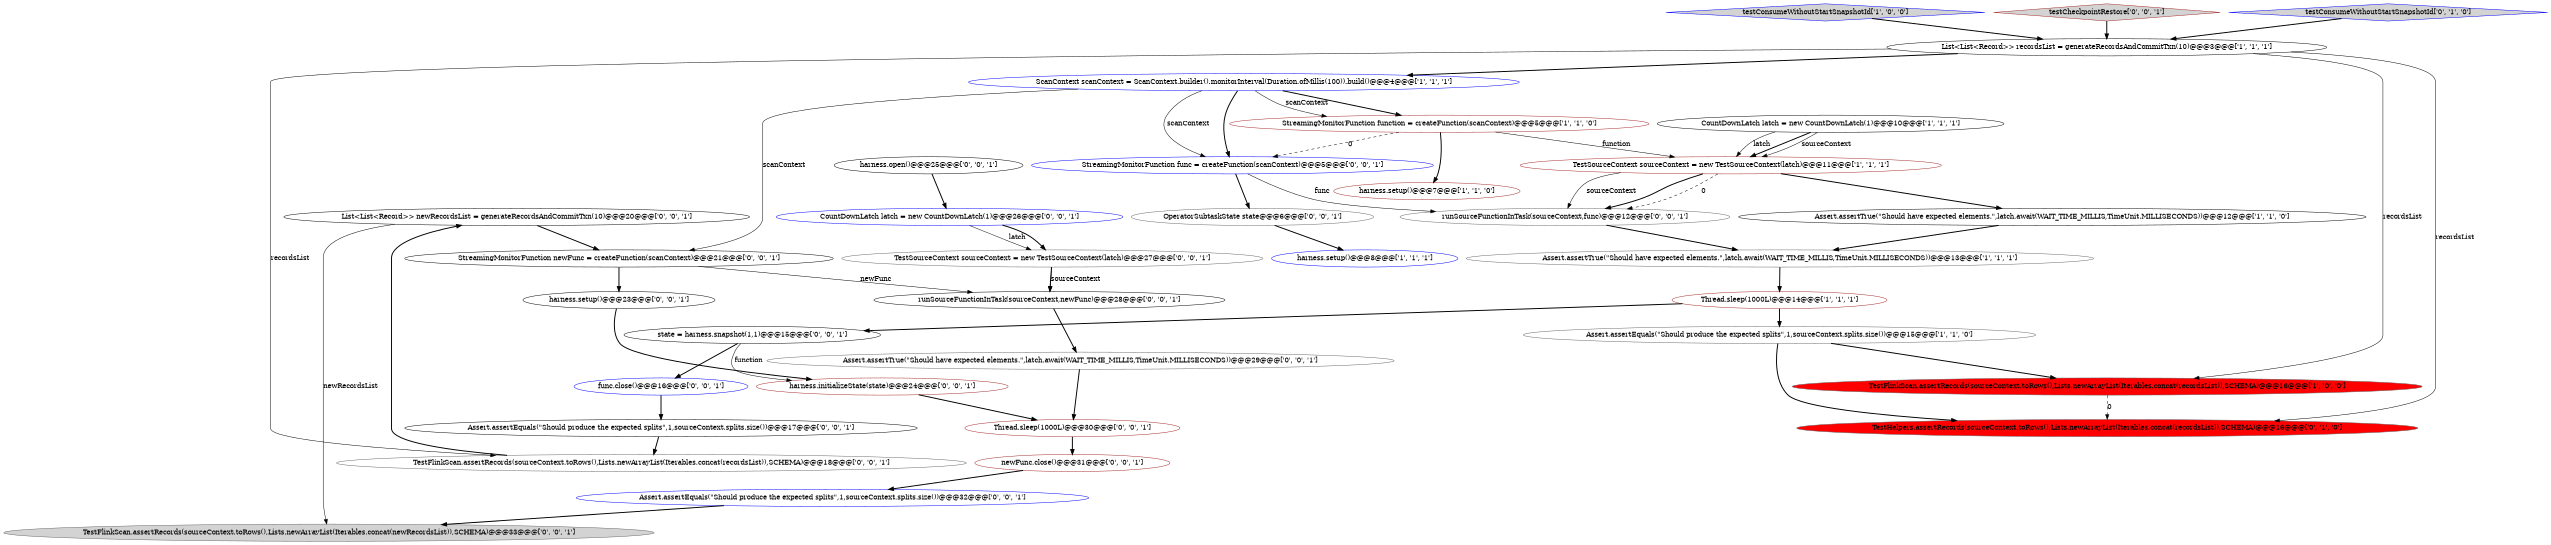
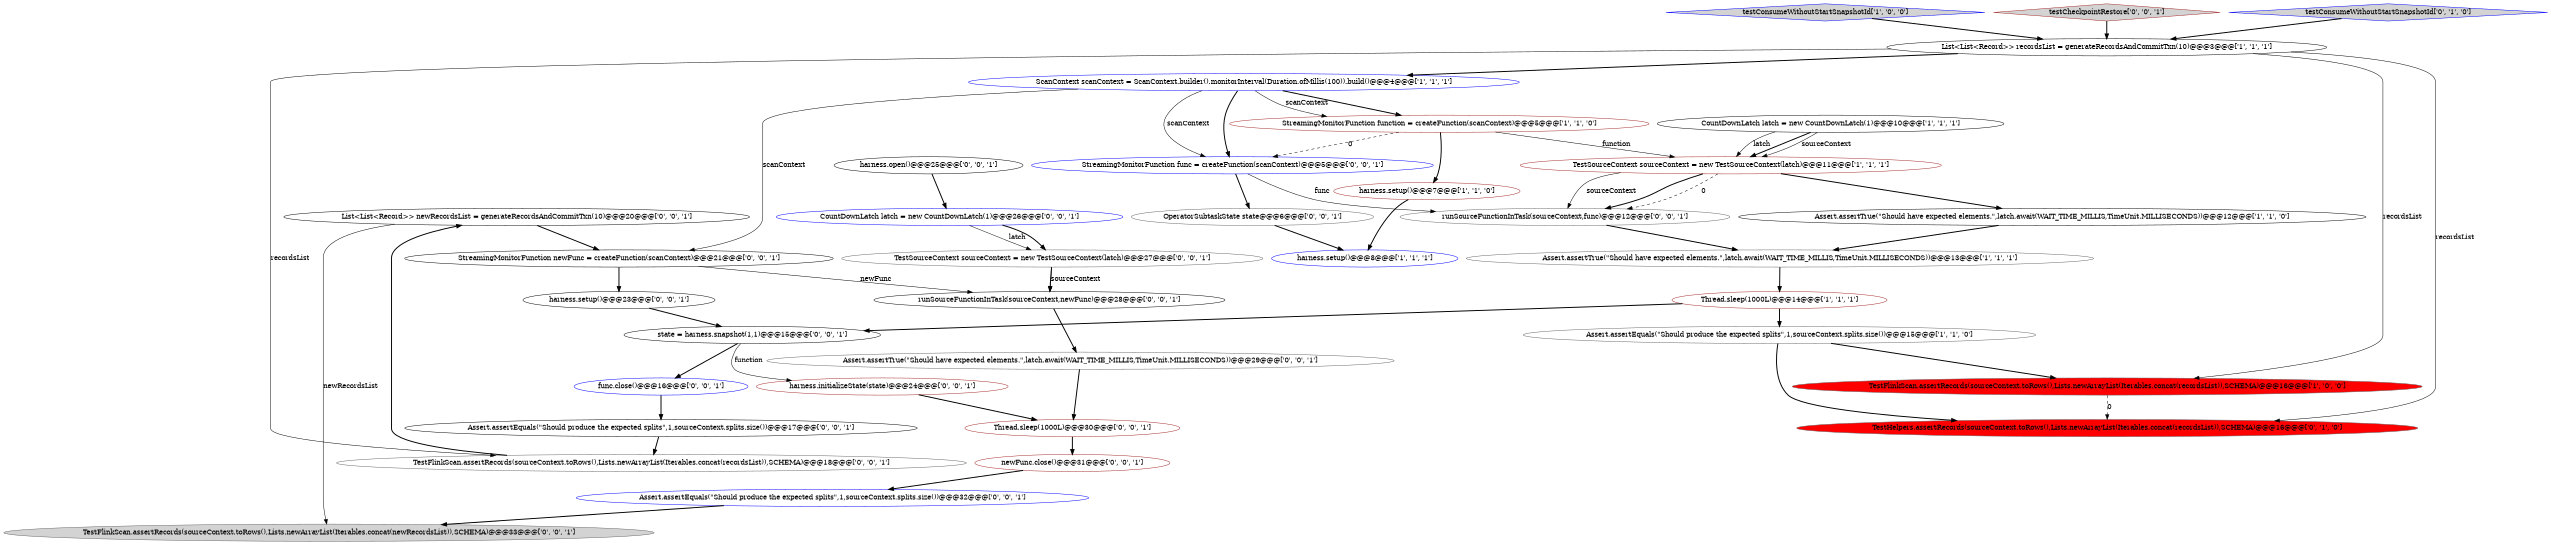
edge "harness.setup()@@@7@@@['1', '1', '0']" -> "harness.setup()@@@8@@@['1', '1', '1']": added
edge "harness.setup()@@@23@@@['0', '0', '1']" -> "harness.initializeState(state)@@@24@@@['0', '0', '1']": now "harness.setup()@@@23@@@['0', '0', '1']" -> "state = harness.snapshot(1,1)@@@15@@@['0', '0', '1']"
